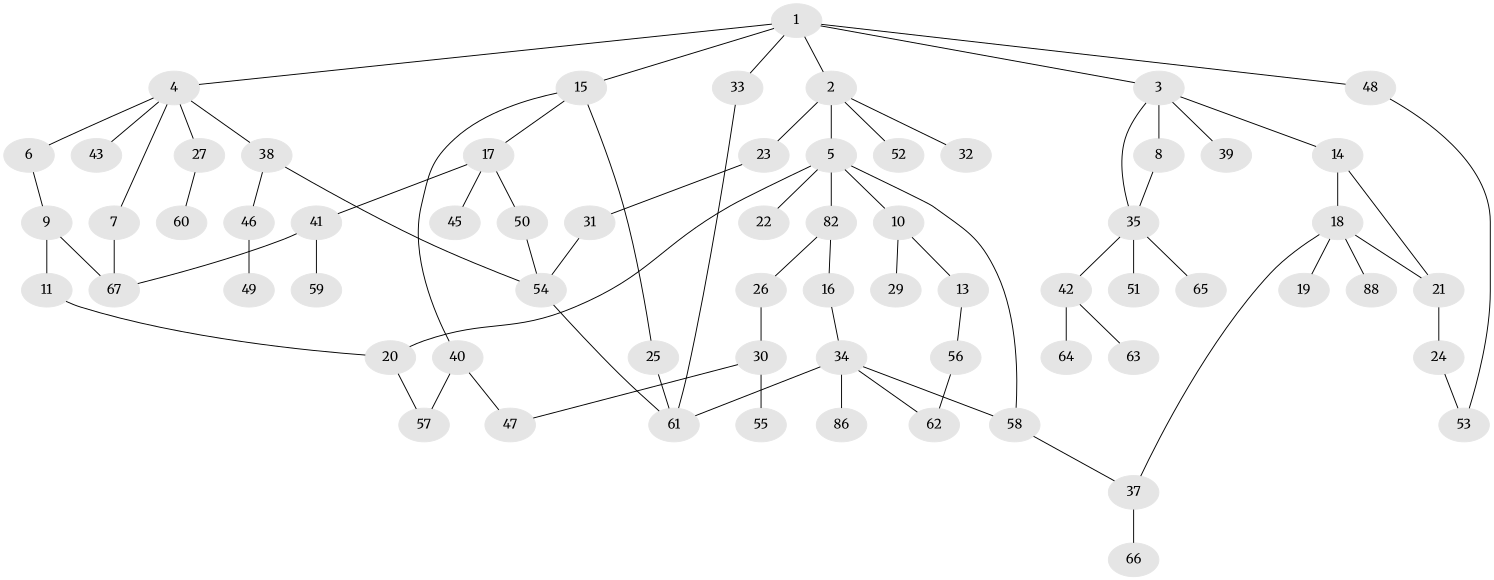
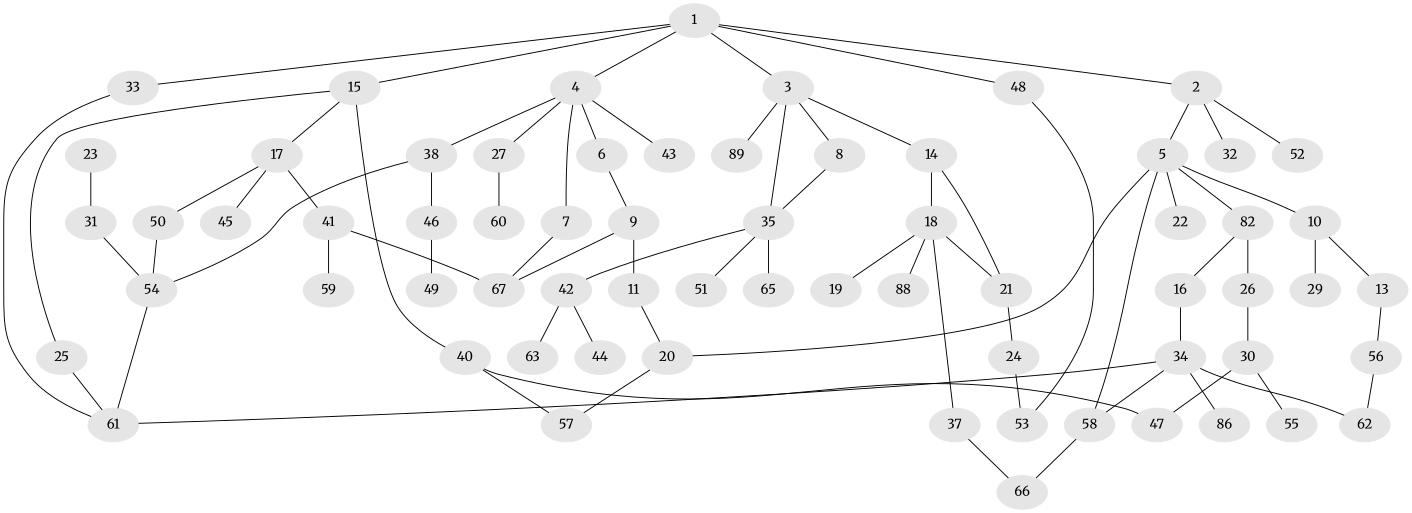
edge "2" -- "23": removed
node "39": label "39" -> "89"
node "64": label "64" -> "44"
edge "58" -- "37": now "58" -- "66"
